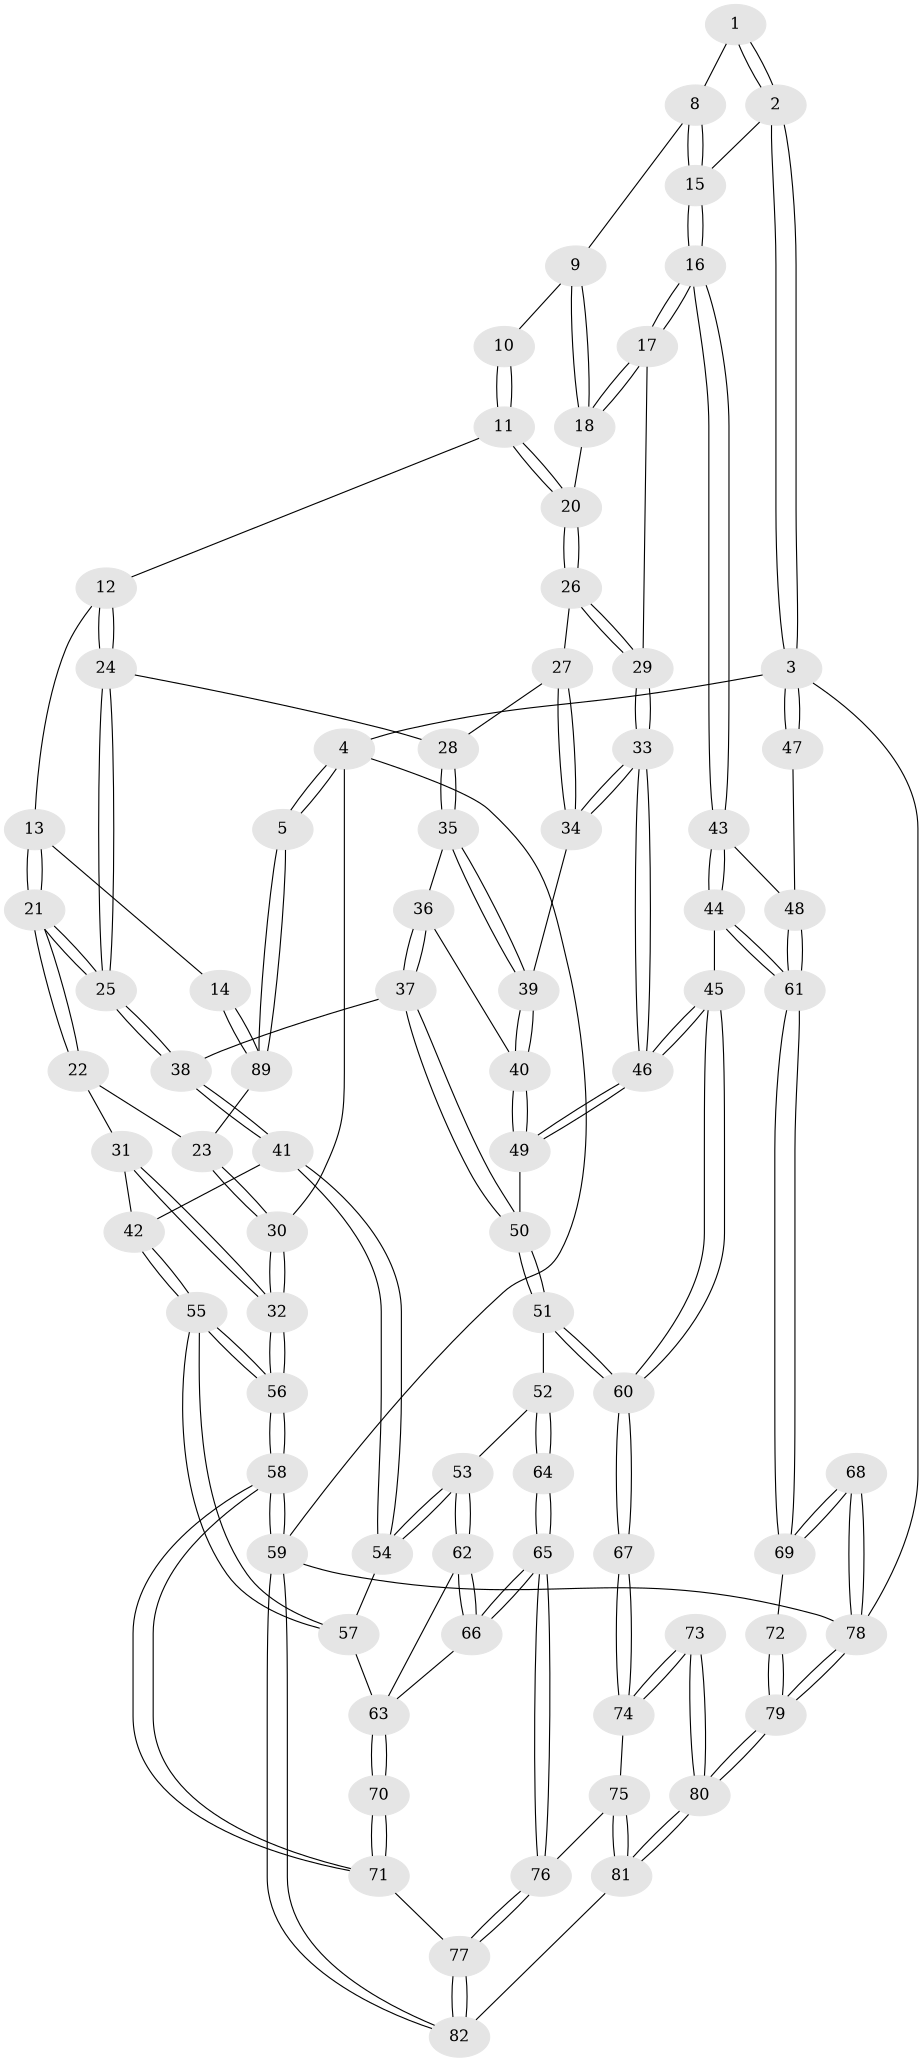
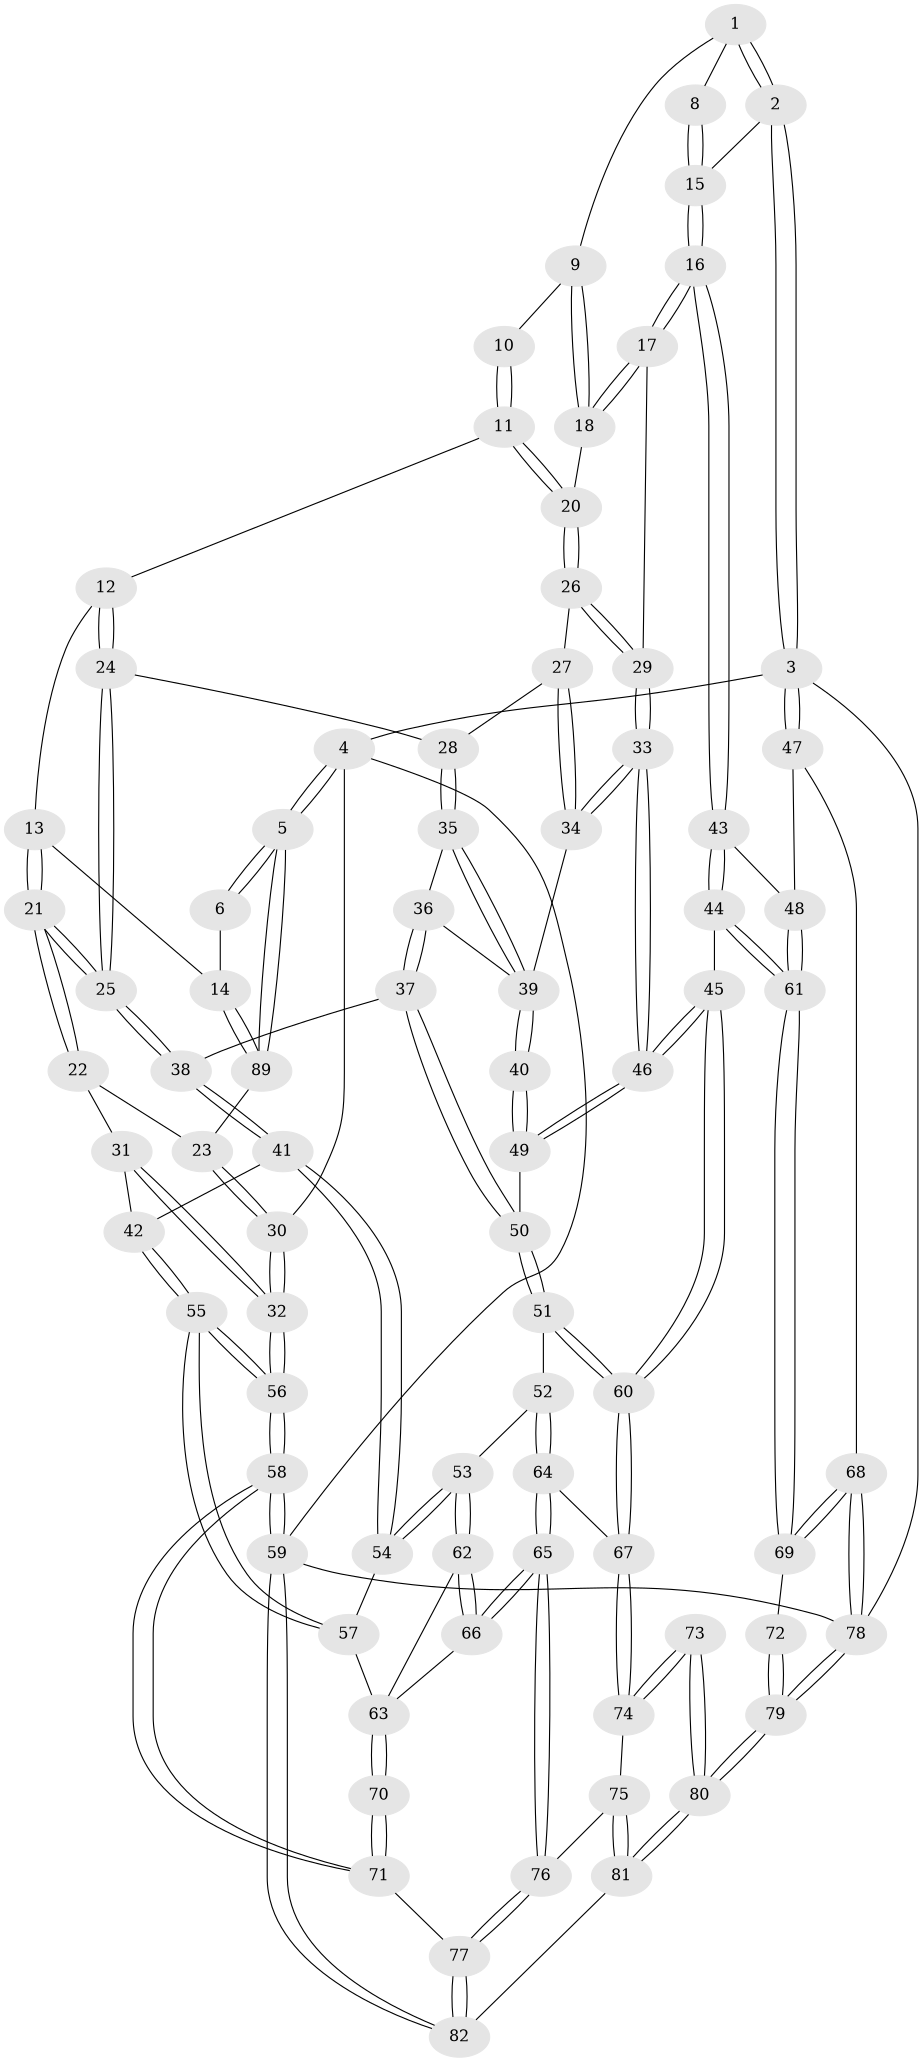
edge "8" -- "9": now "1" -- "9"
node "6": added
edge "36" -- "40": now "36" -- "39"
edge "47" -- "68": added
edge "64" -- "67": added
